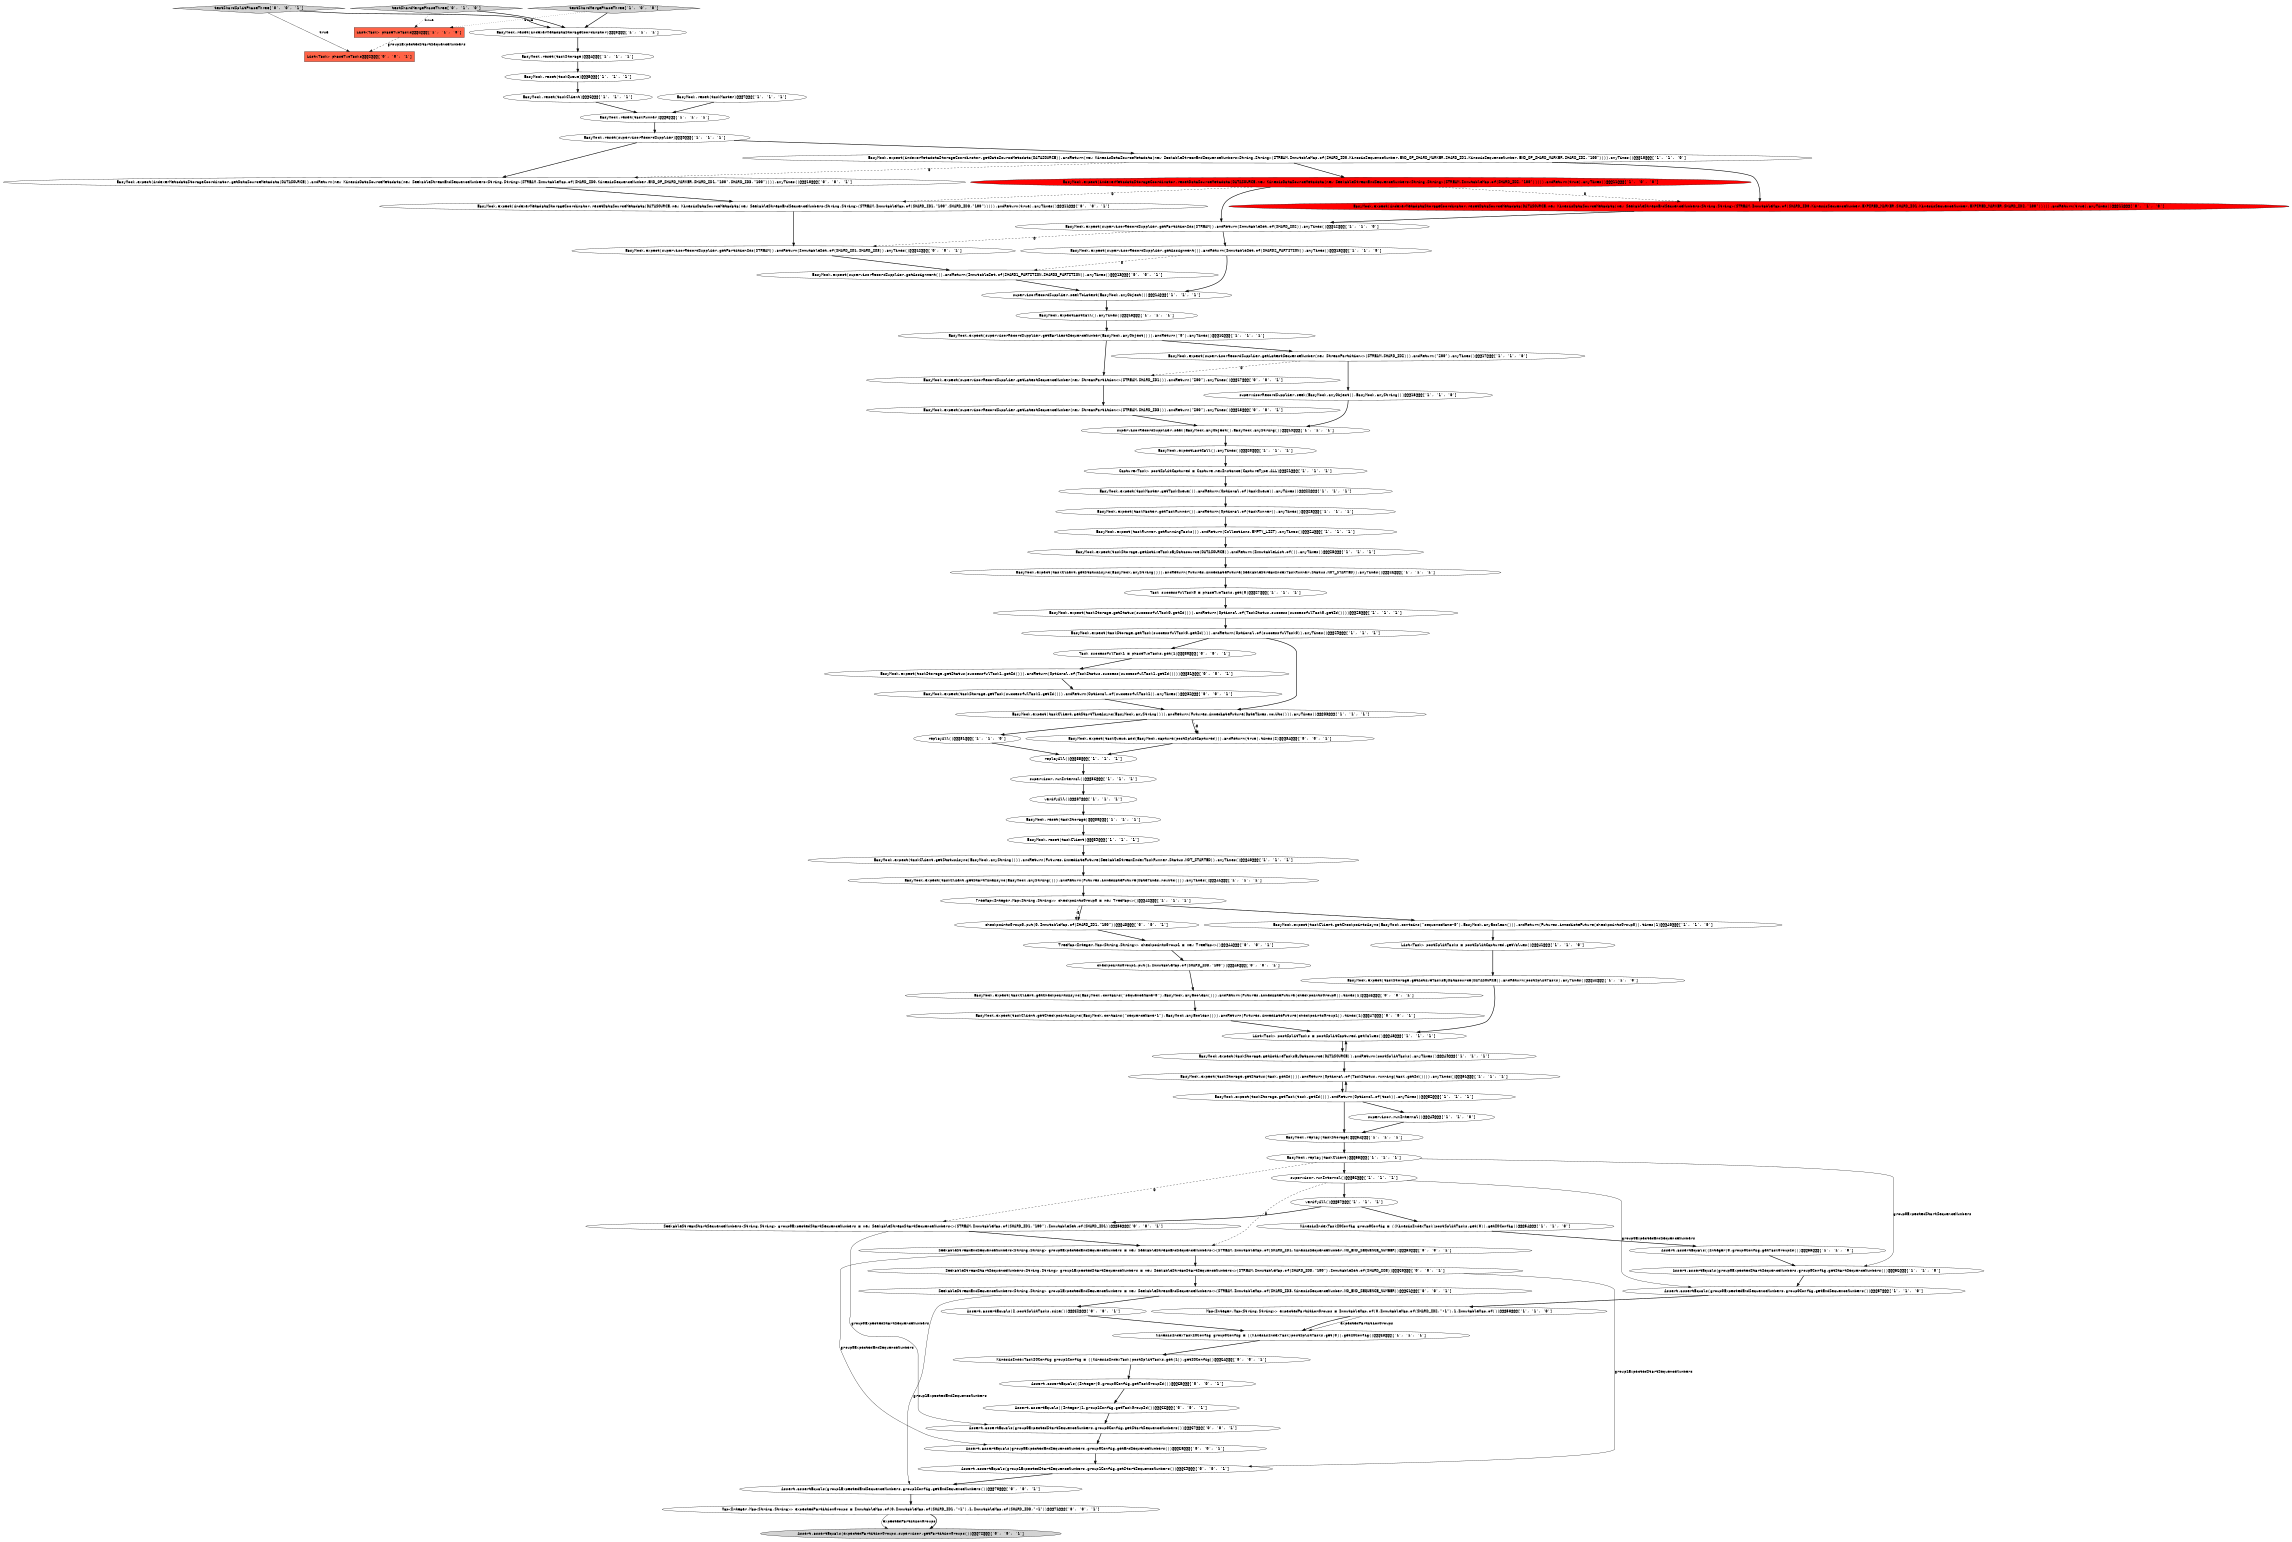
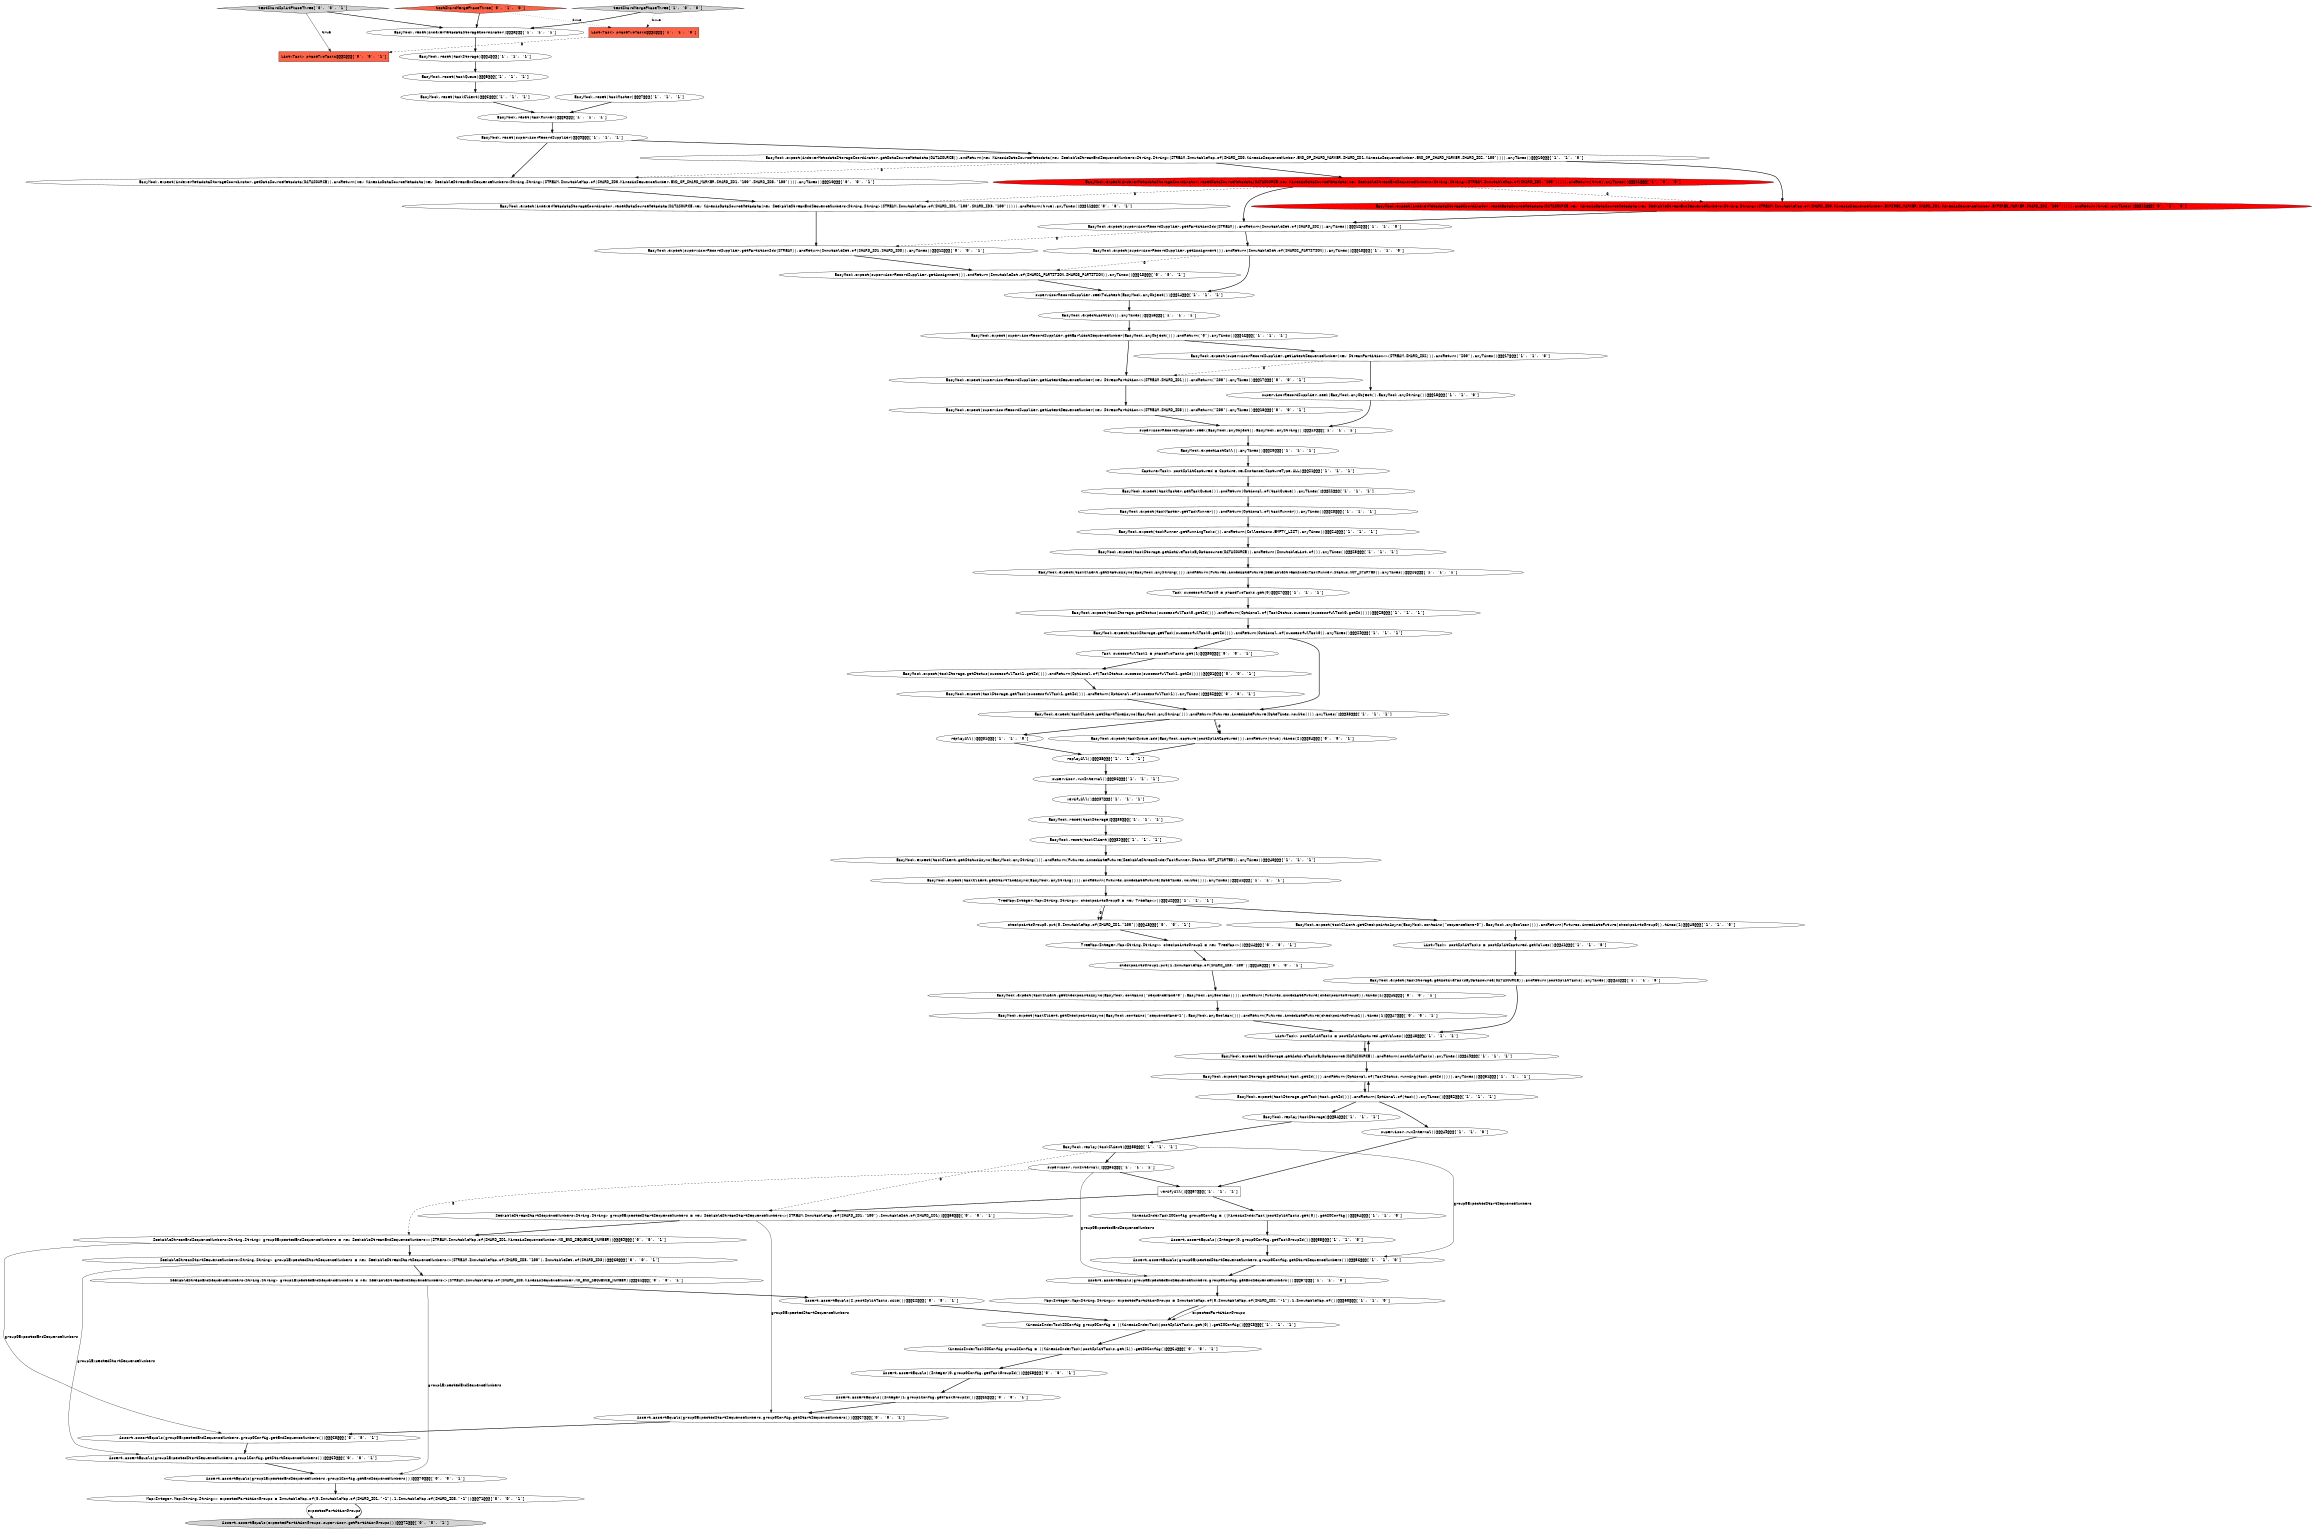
node "testShardMergePhaseThree['0', '1', '0']": fillcolor lightgray -> tomato
edge "List<Task> phaseTwoTasks@@@2@@@['1', '1', '0']" -> "List<Task> phaseTwoTasks@@@2@@@['0', '0', '1']": label "group1ExpectedStartSequenceNumbers" -> "0"
edge "supervisor.runInternal()@@@49@@@['1', '1', '0']" -> "EasyMock.replay(taskStorage)@@@54@@@['1', '1', '1']": now "supervisor.runInternal()@@@49@@@['1', '1', '0']" -> "verifyAll()@@@57@@@['1', '1', '1']"
node "verifyAll()@@@57@@@['1', '1', '1']": shape ellipse -> box
